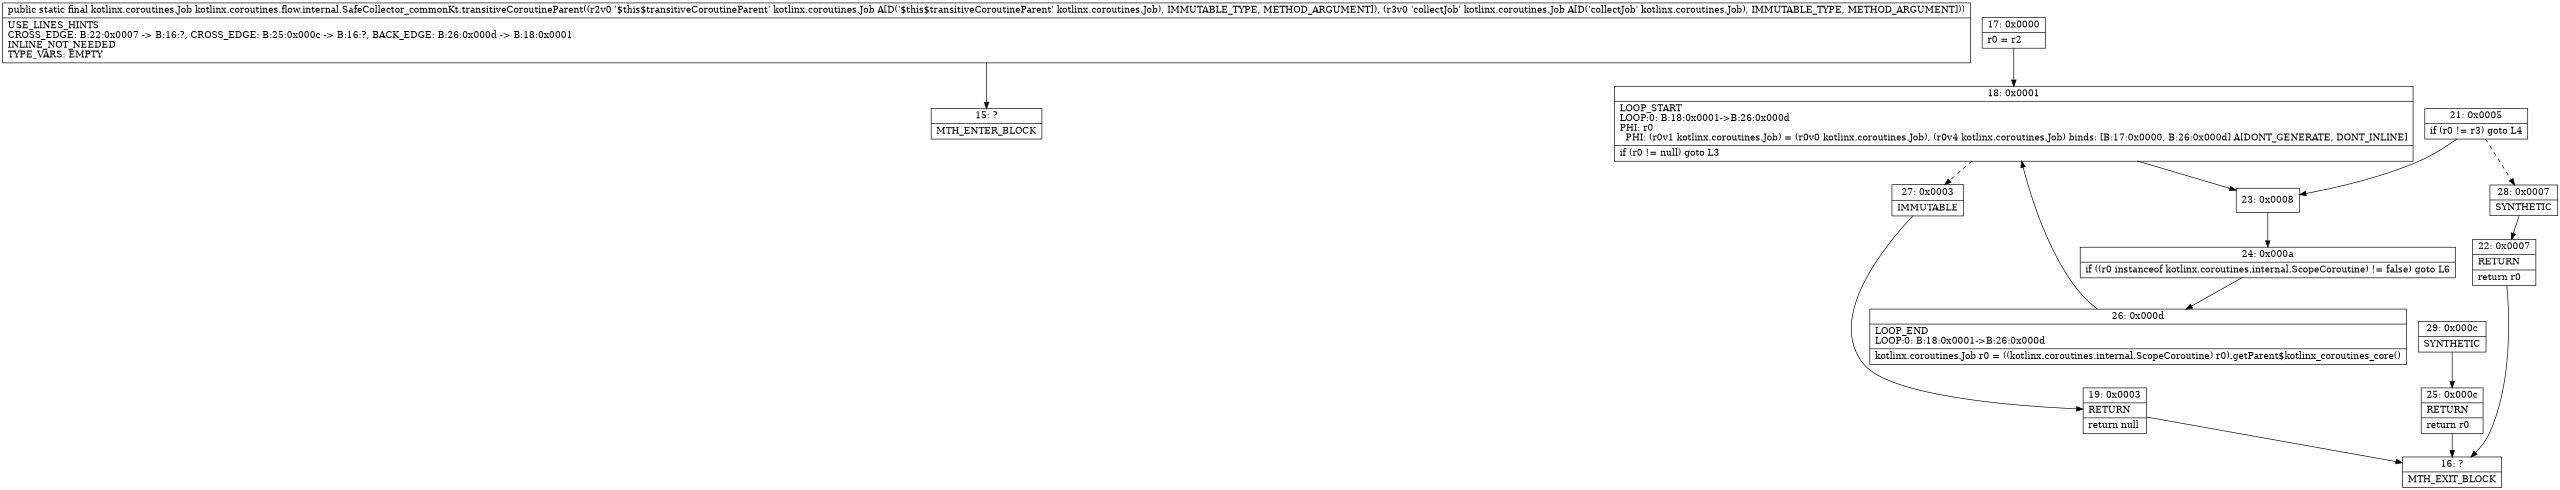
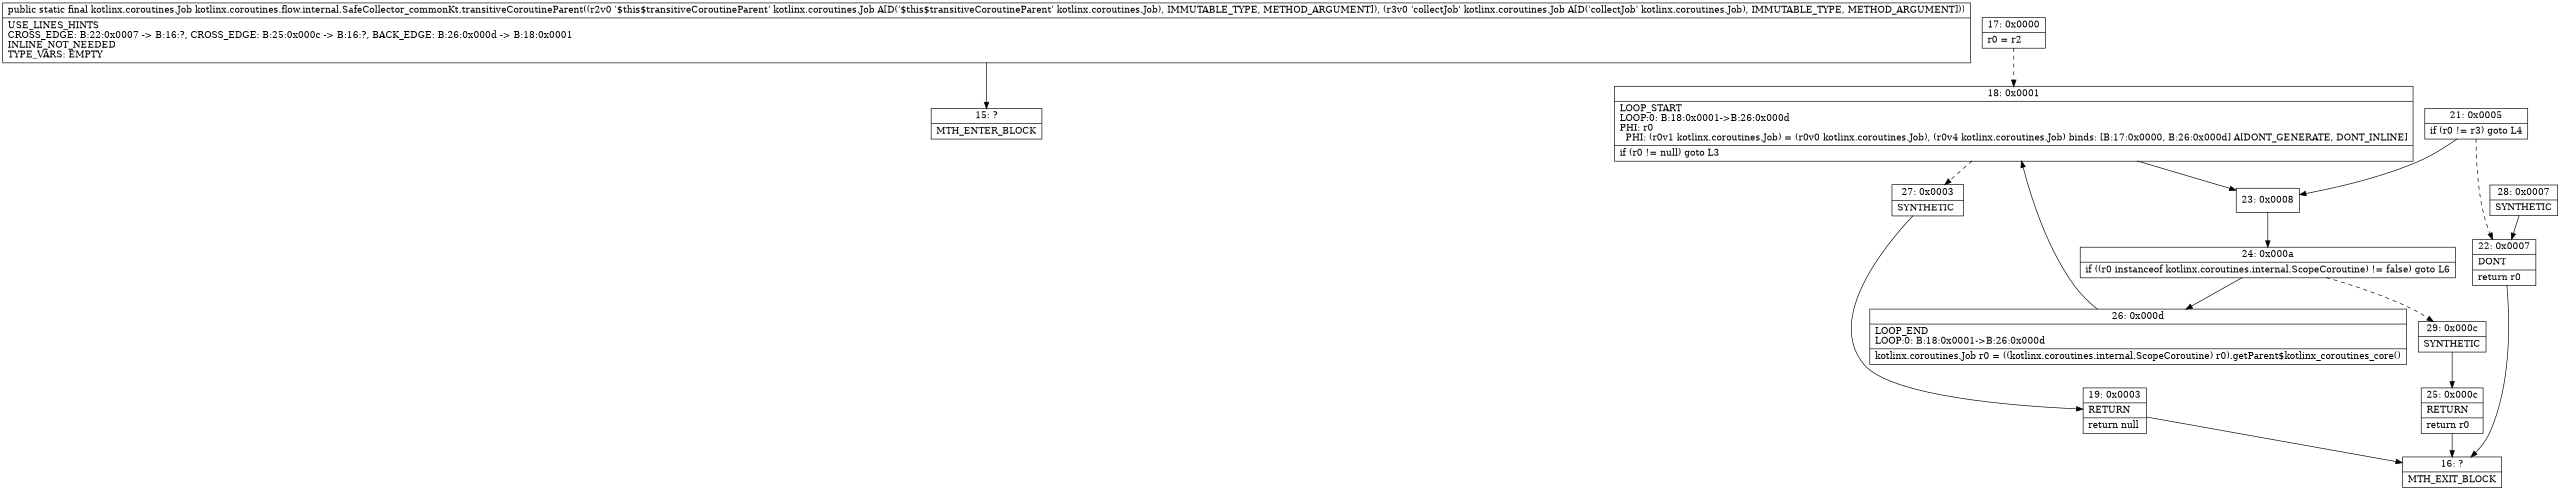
edge "17: 0x0000" -> "18: 0x0001": style solid -> dashed
edge "21: 0x0005" -> "28: 0x0007": now "21: 0x0005" -> "22: 0x0007"
node "27: 0x0003": text "IMMUTABLE" -> "SYNTHETIC"
node "22: 0x0007": text "RETURN" -> "DONT"
edge "24: 0x000a" -> "29: 0x000c": added
